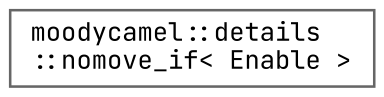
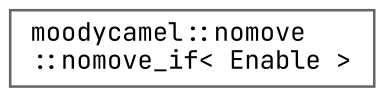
node "moodycamel::details ::nomove_if< Enable >": label "moodycamel::details ::nomove_if< Enable >" -> "moodycamel::nomove ::nomove_if< Enable >"
